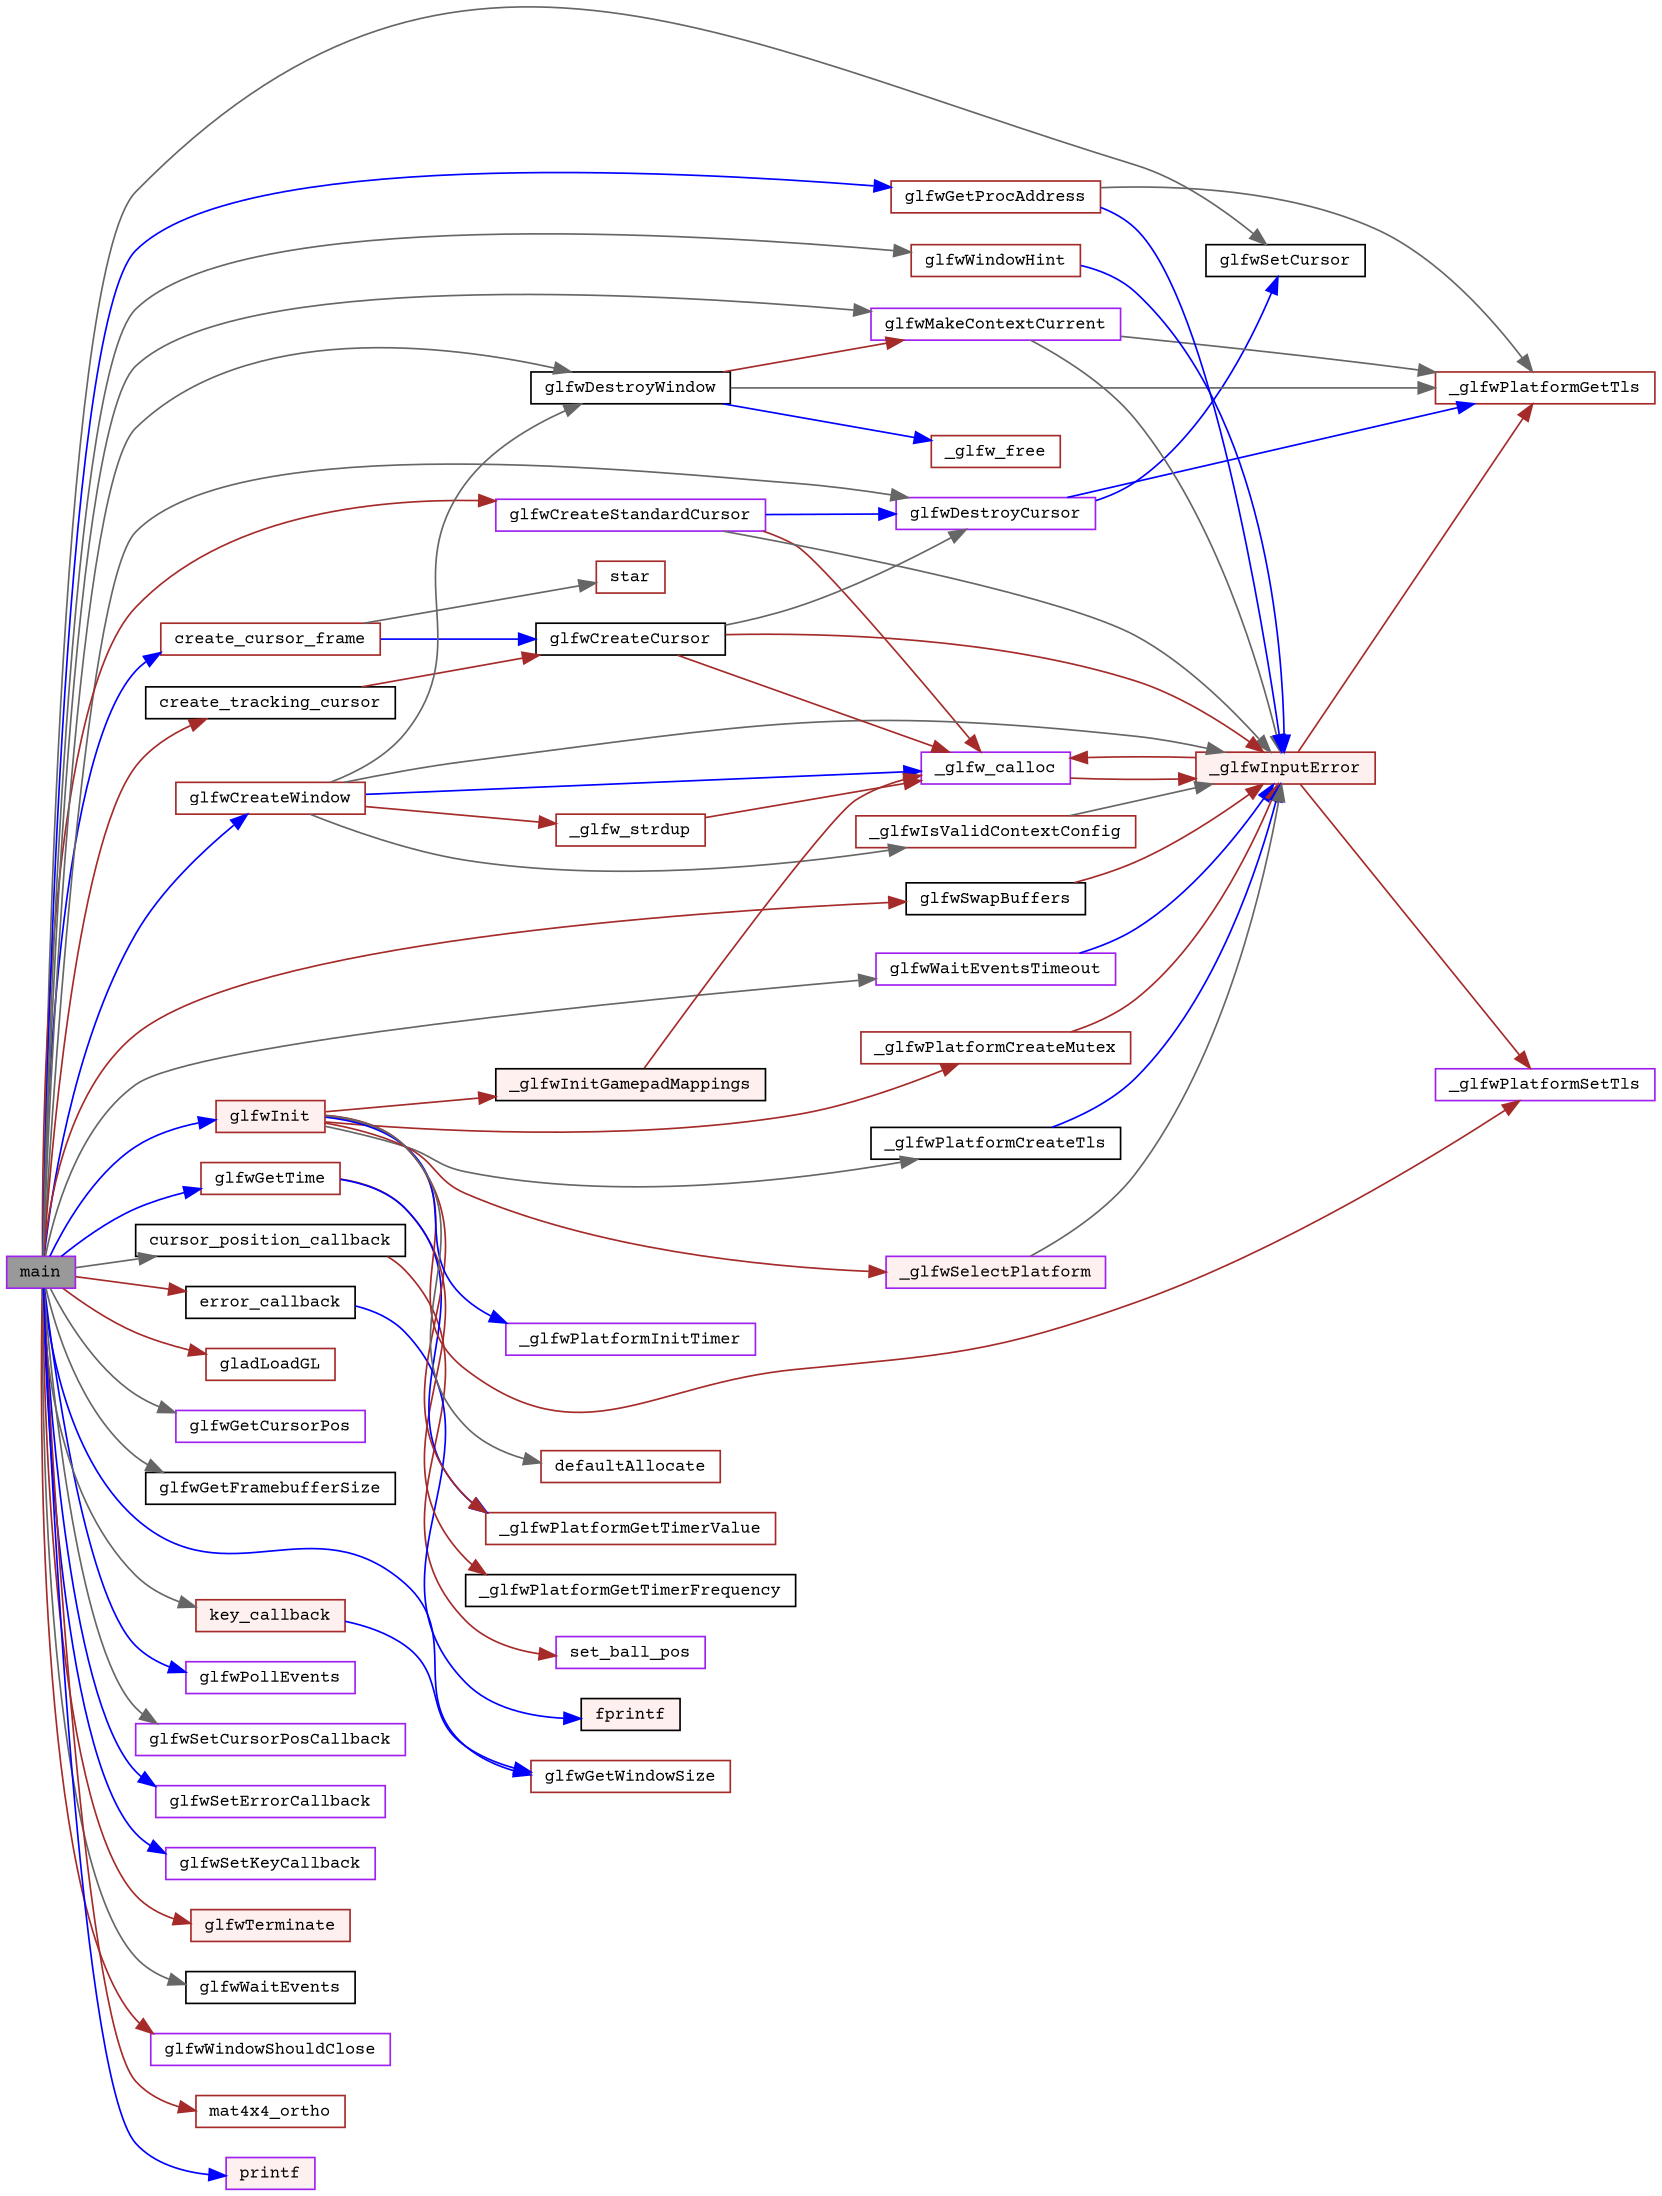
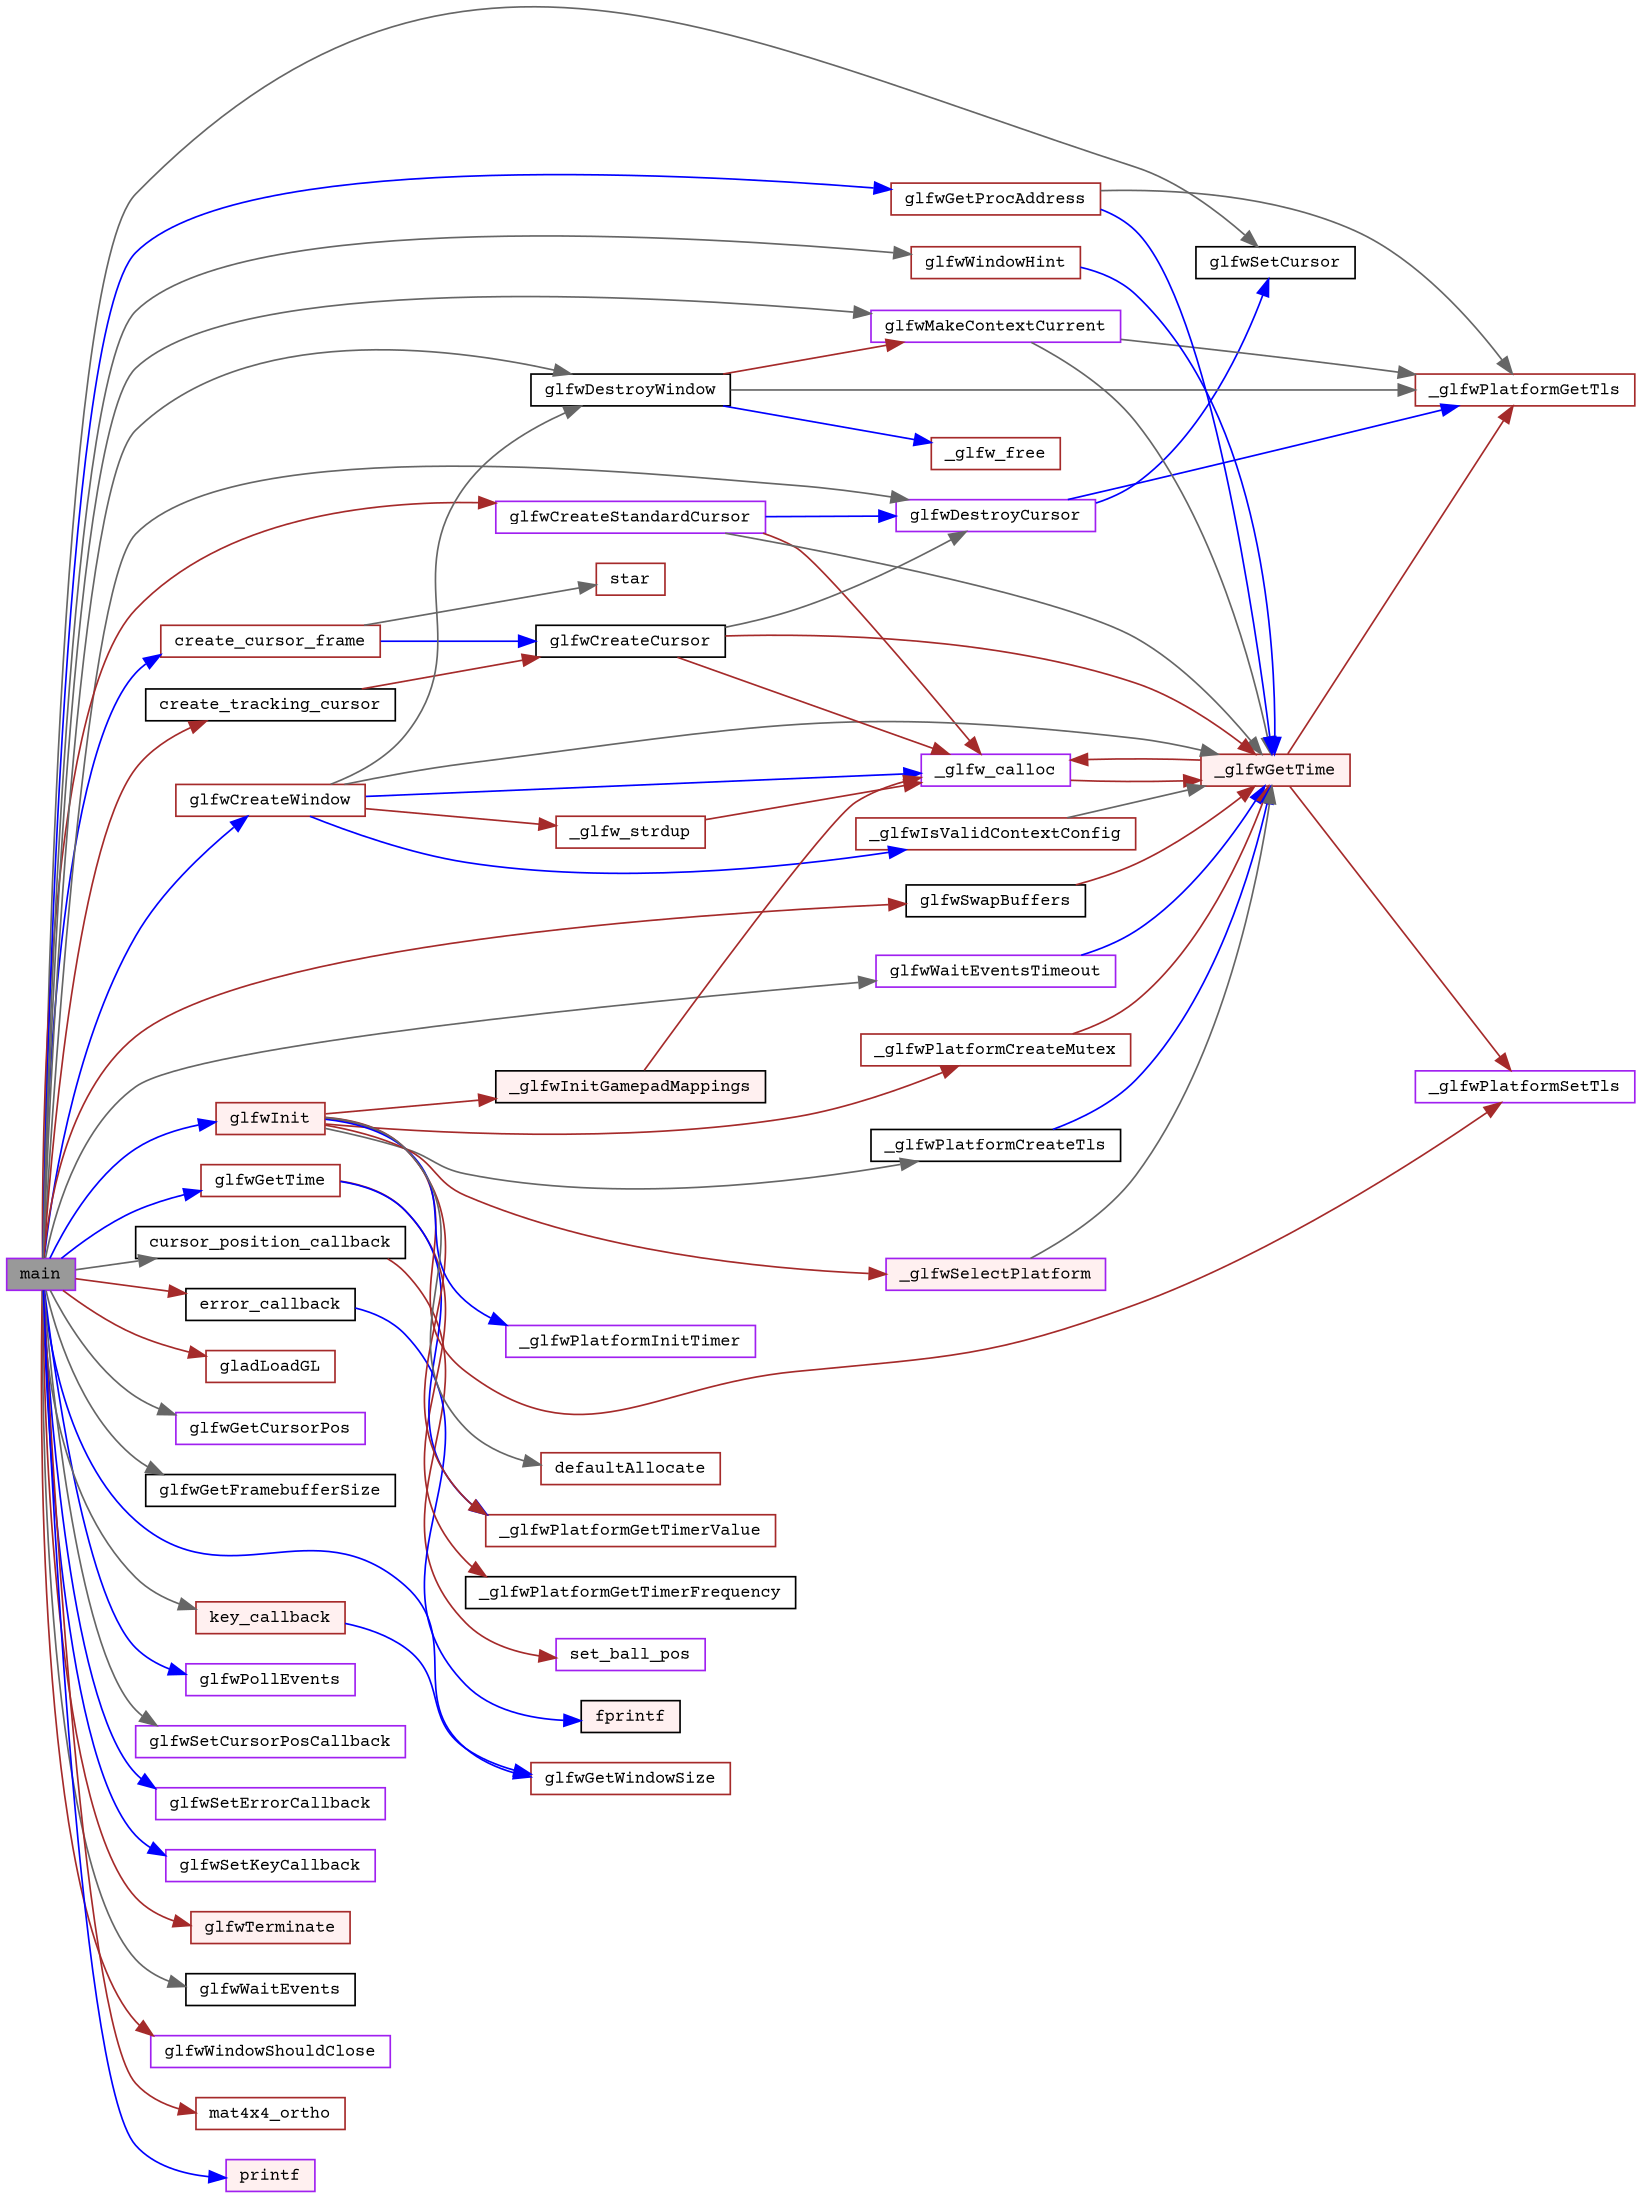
node "_glfwInputError": label "_glfwInputError" -> "_glfwGetTime"
edge "glfwCreateWindow" -> "_glfwIsValidContextConfig": color gray40 -> blue
